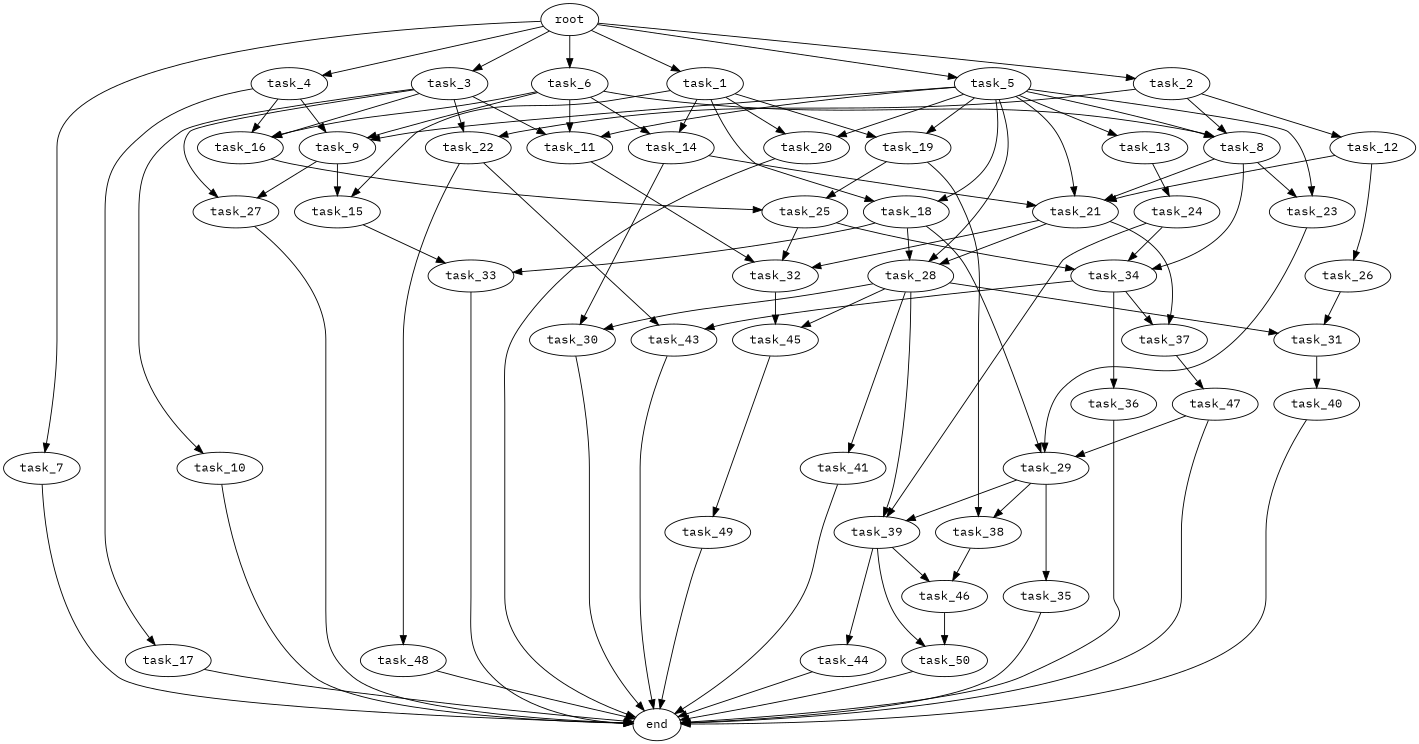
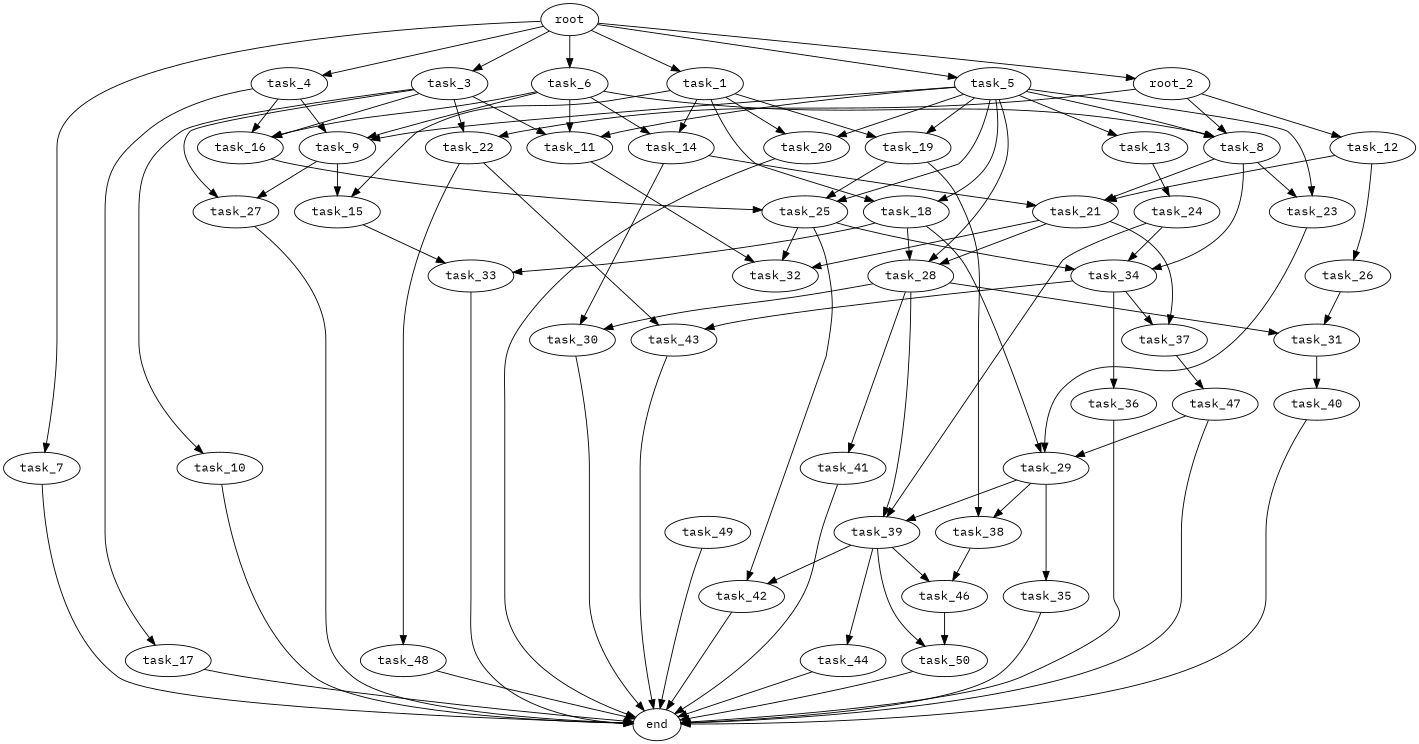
node "task_2": label "task_2" -> "root_2"
edge "task_5" -> "task_21": now "task_5" -> "task_25"
node "task_45": removed
node "task_42": added
